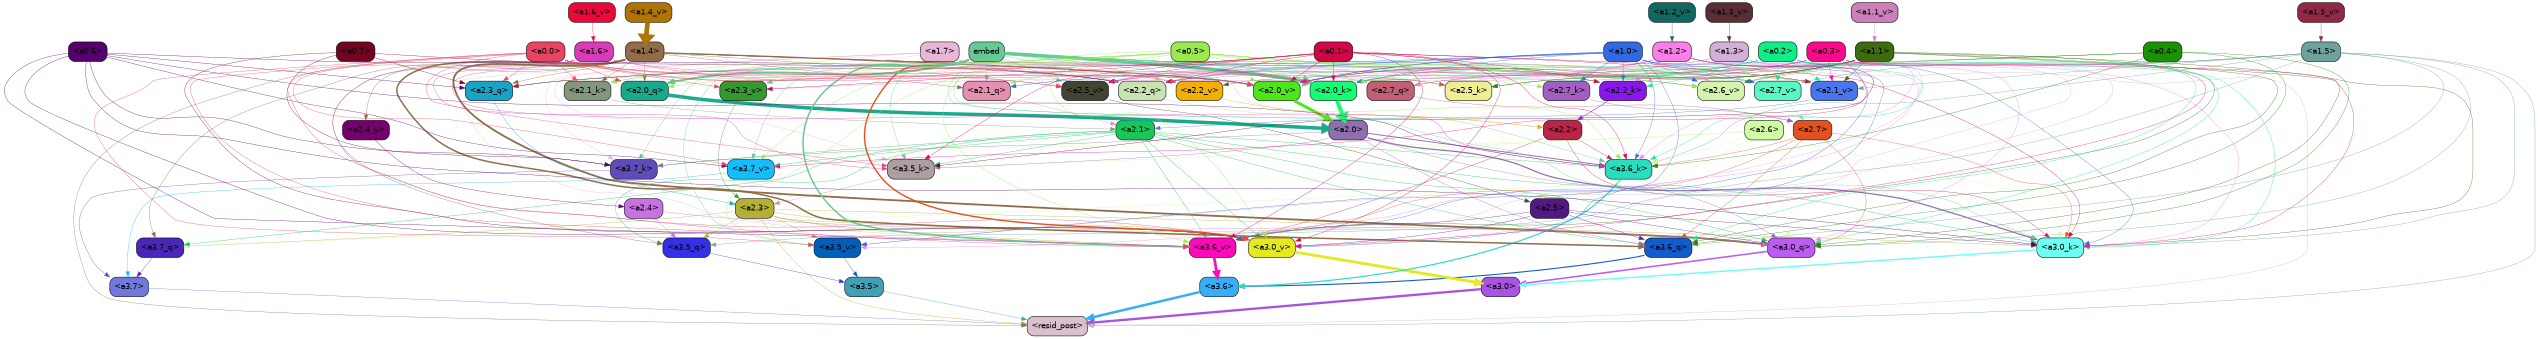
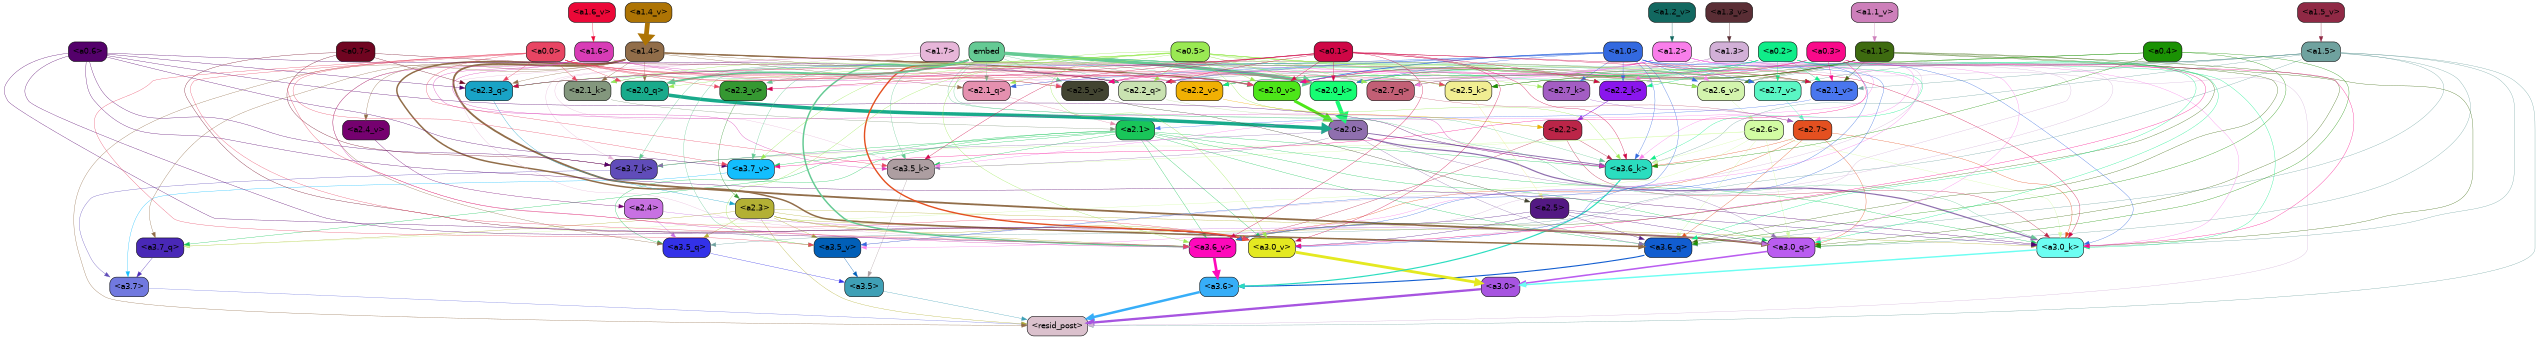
edge "<a0.2>" -> "<a2.0_v>": now "<a0.2>" -> "<a2.2_v>"
edge "<a1.2>" -> "<a3.5_k>": color #700521 -> #f97eea
edge "<a3.5_k>" -> "<a2.3>": now "<a3.5_k>" -> "<a3.5>"
